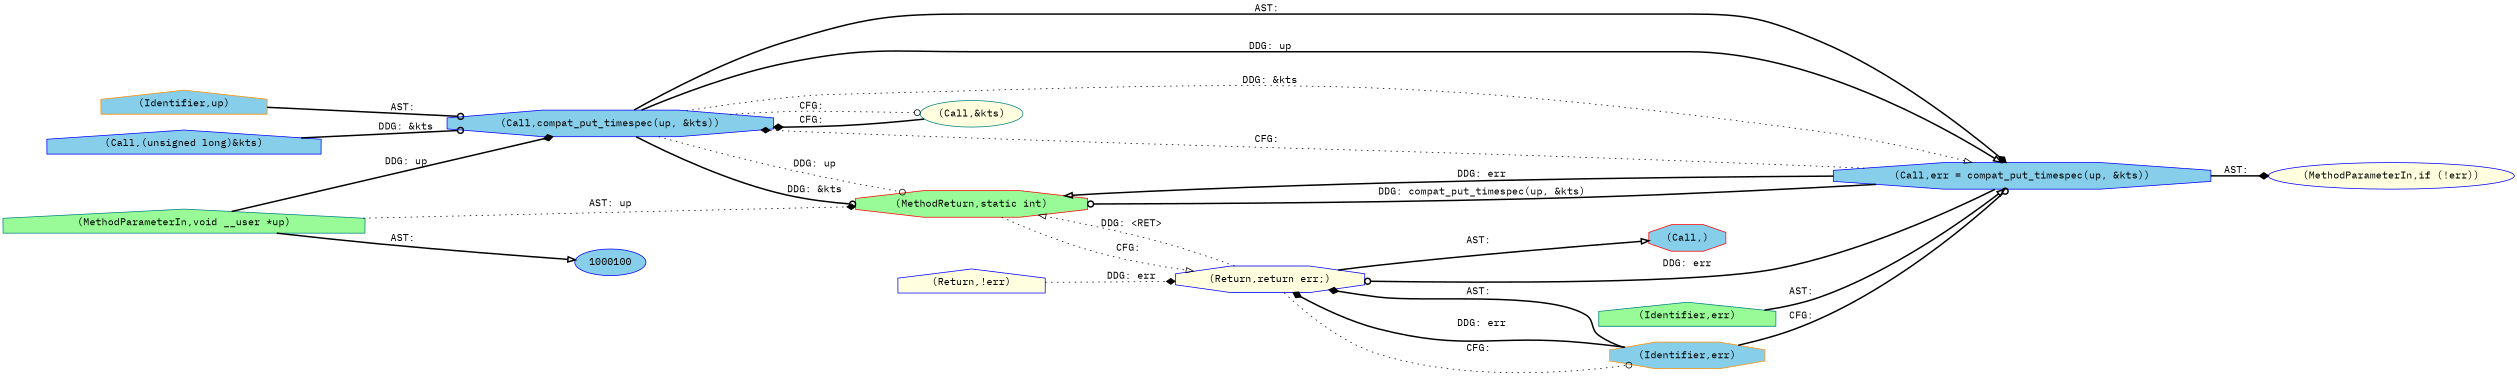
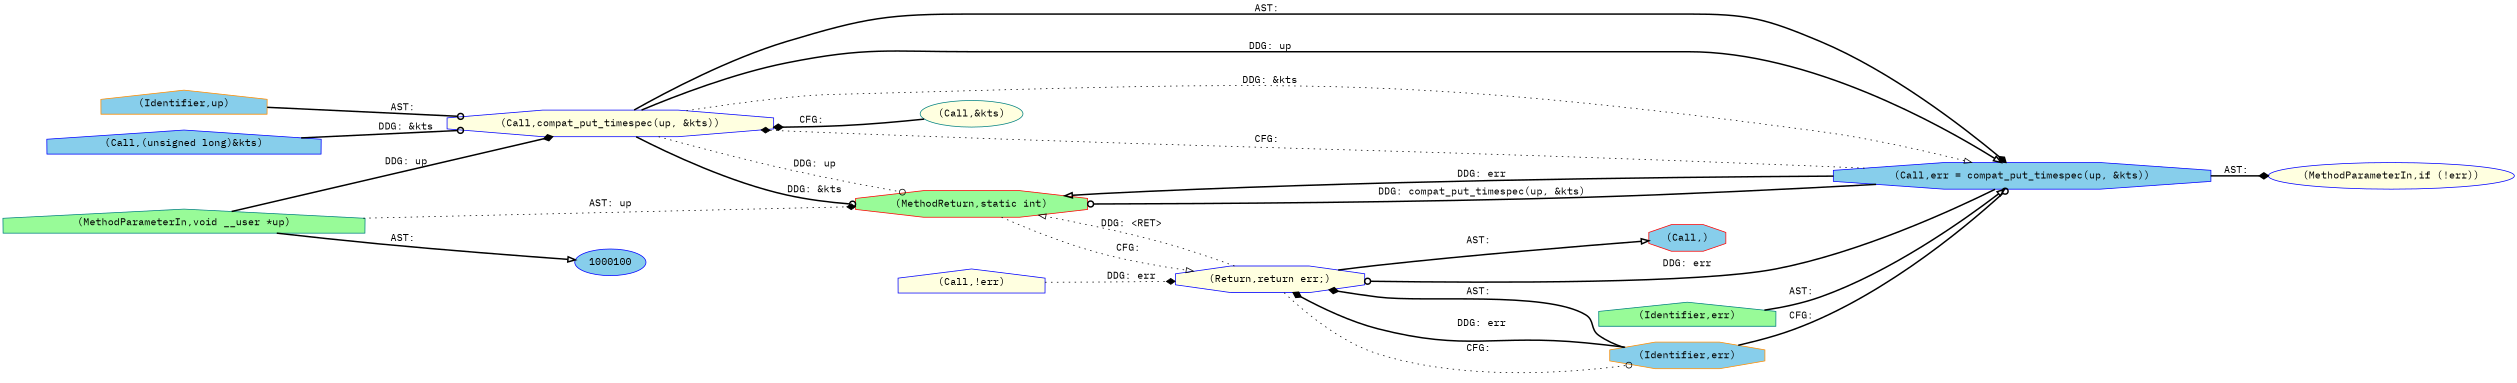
edge "(Call,compat_put_timespec(up, &kts))" -> "(Call,&kts)": removed, label "CFG:"
node "(Call,compat_put_timespec(up, &kts))": fillcolor skyblue -> lightyellow
node "(Return,!err)": label "(Return,!err)" -> "(Call,!err)"
